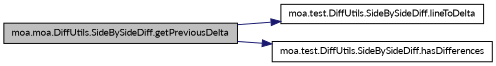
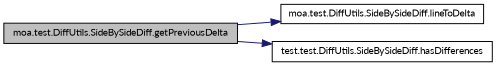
node "moa.moa.DiffUtils.SideBySideDiff.getPreviousDelta": label "moa.moa.DiffUtils.SideBySideDiff.getPreviousDelta" -> "moa.test.DiffUtils.SideBySideDiff.getPreviousDelta"
node "moa.test.DiffUtils.SideBySideDiff.hasDifferences": label "moa.test.DiffUtils.SideBySideDiff.hasDifferences" -> "test.test.DiffUtils.SideBySideDiff.hasDifferences"
